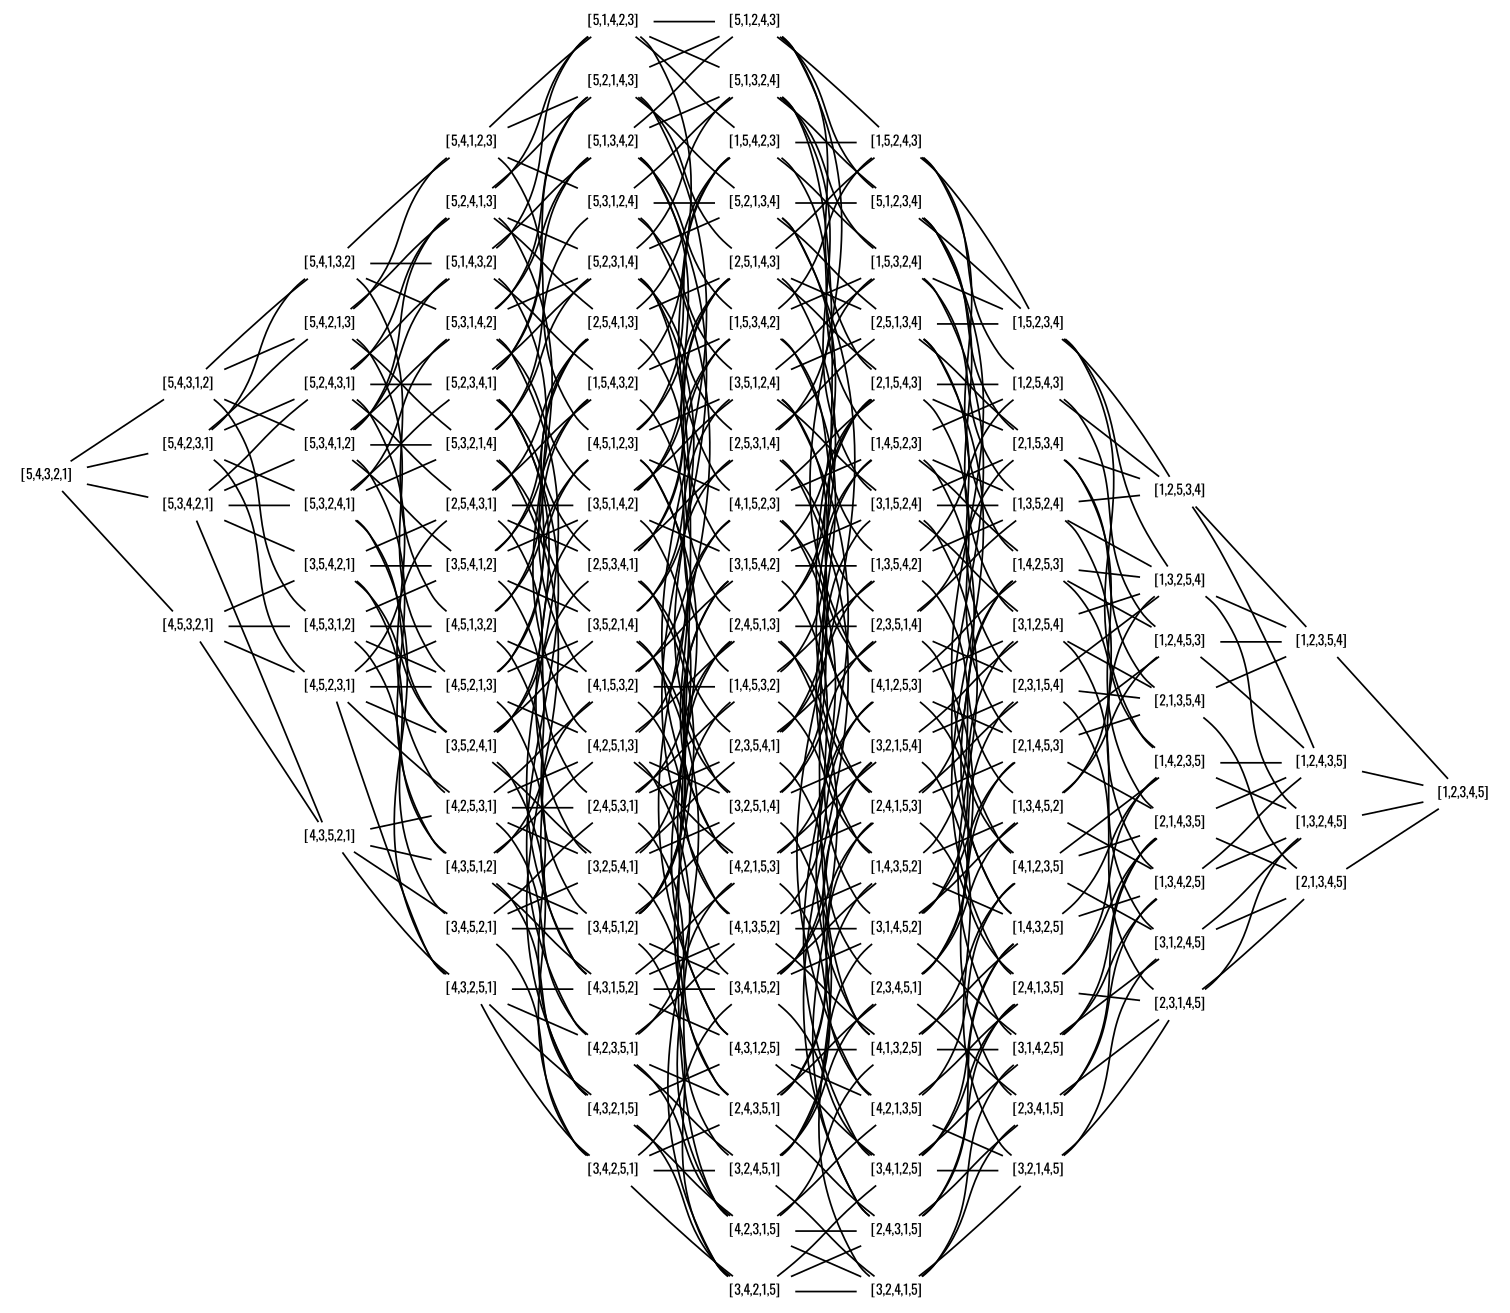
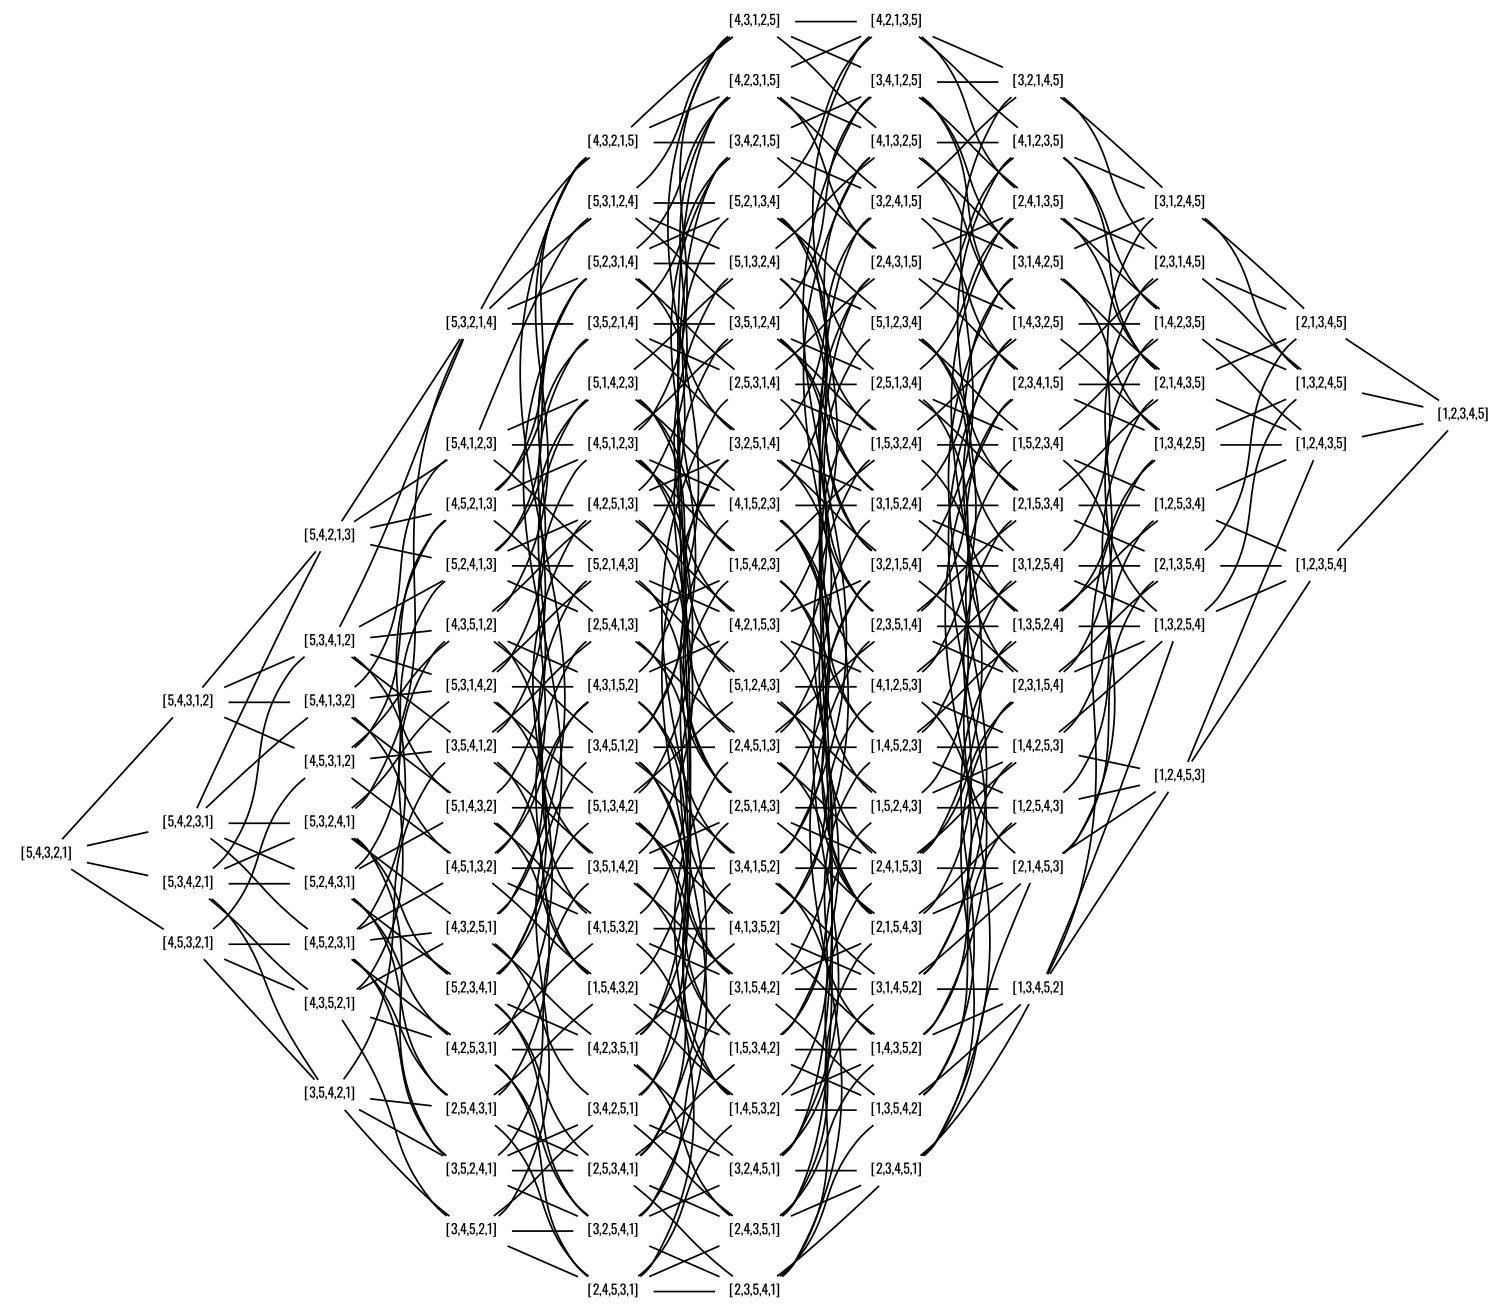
edge "[2,5,4,3,1]" -- "[3,5,1,4,2]": now "[4,5,1,3,2]" -- "[3,5,1,4,2]"
edge "[3,5,2,1,4]" -- "[3,5,2,4,1]": removed
